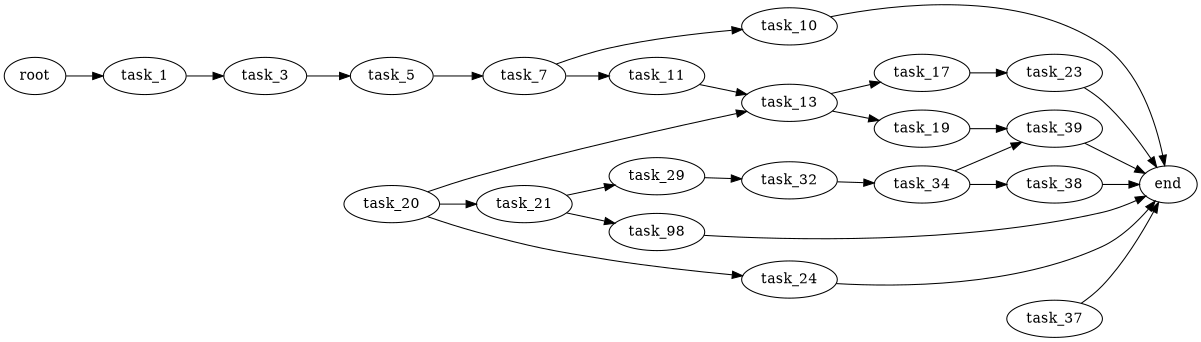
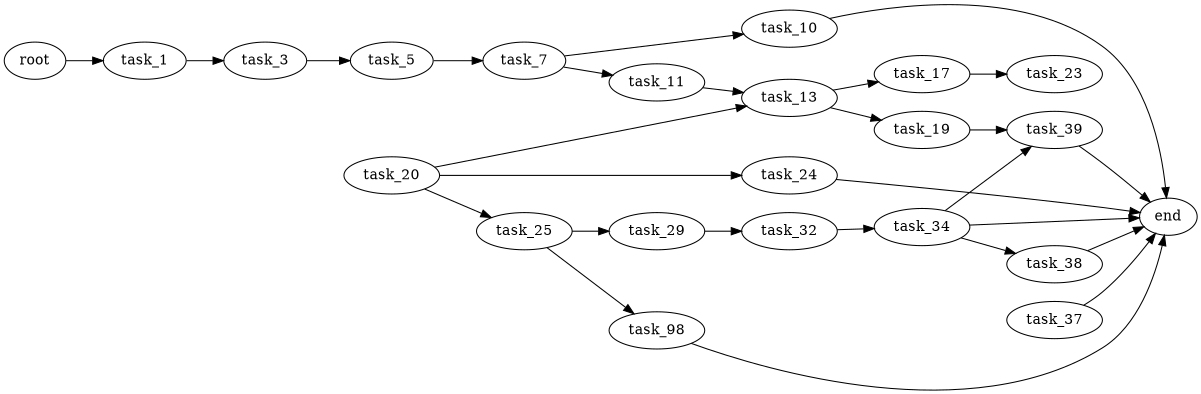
edge "task_23" -> "end": now "task_34" -> "end"
node "task_21": label "task_21" -> "task_25"
